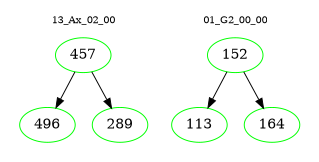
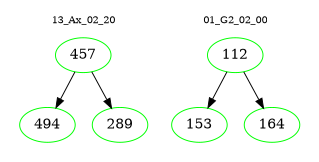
cluster "13_Ax_02_00": label "13_Ax_02_00" -> "13_Ax_02_20"
cluster "01_G2_00_00": label "01_G2_00_00" -> "01_G2_02_00"
node "152": label "152" -> "112"
node "496": label "496" -> "494"
node "113": label "113" -> "153"
